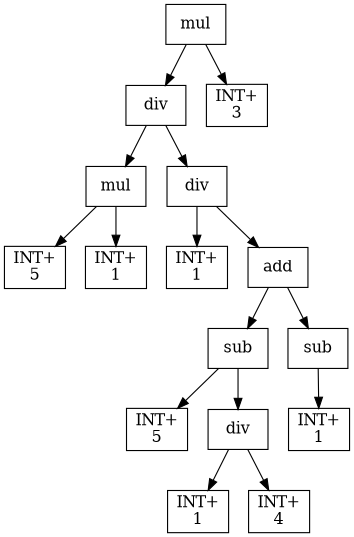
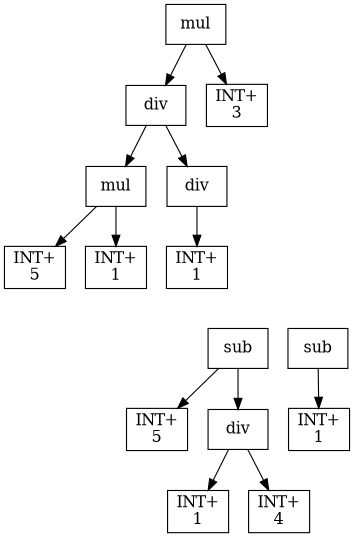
node "add": removed
